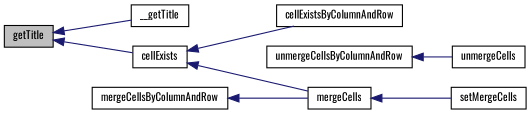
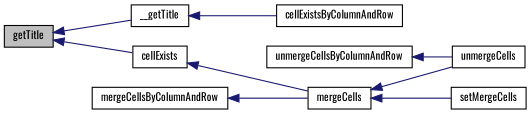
edge "cellExistsByColumnAndRow" -> "cellExists": now "cellExistsByColumnAndRow" -> "__getTitle"
edge "unmergeCells" -> "mergeCells": added
